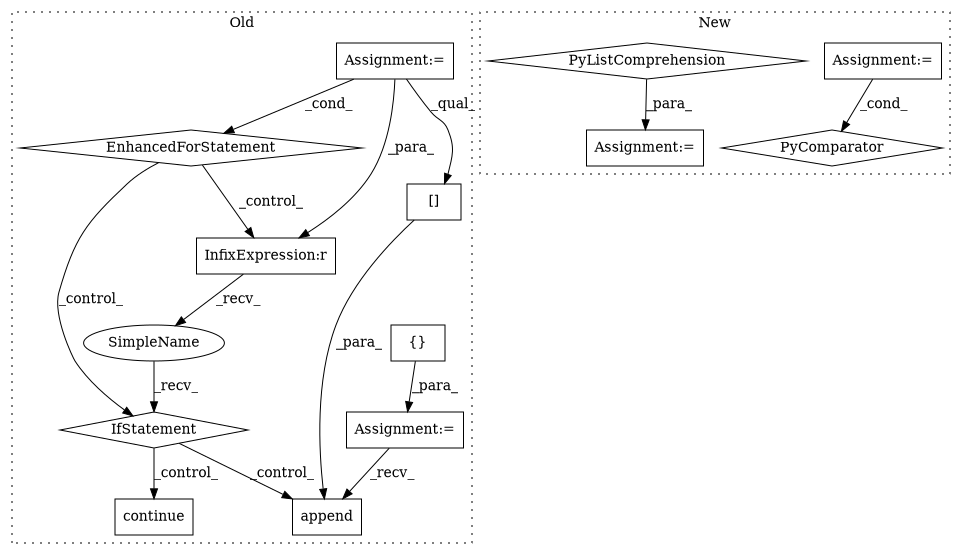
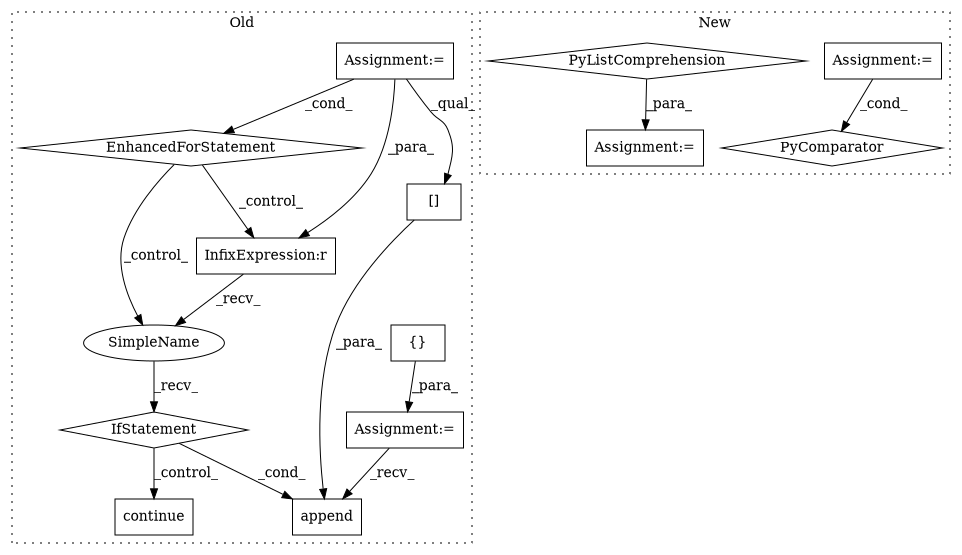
edge "EnhancedForStatement" -> "IfStatement": now "EnhancedForStatement" -> "SimpleName"
edge "IfStatement" -> "append": label "_control_" -> "_cond_"
